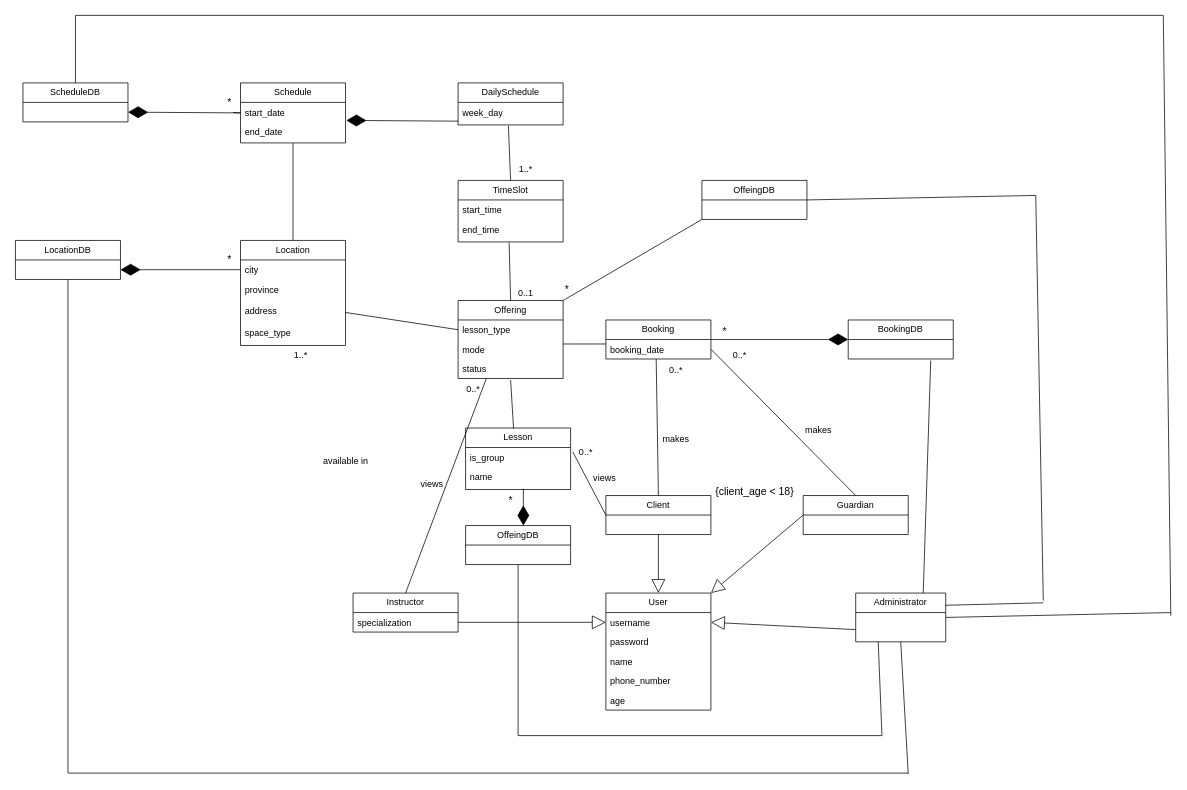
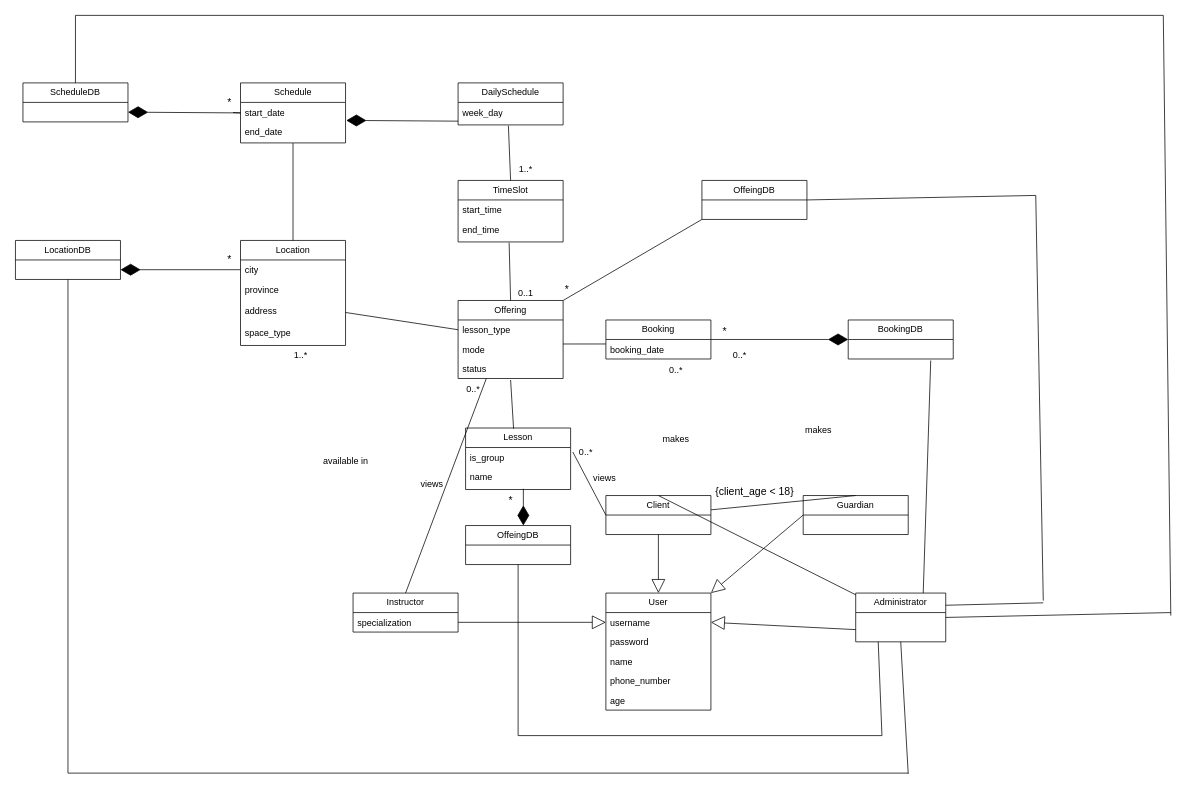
edge "booking_date" -- "Guardian": now "Client" -- "Guardian"
edge "booking_date" -- "Client": now "Administrator" -- "Client"
